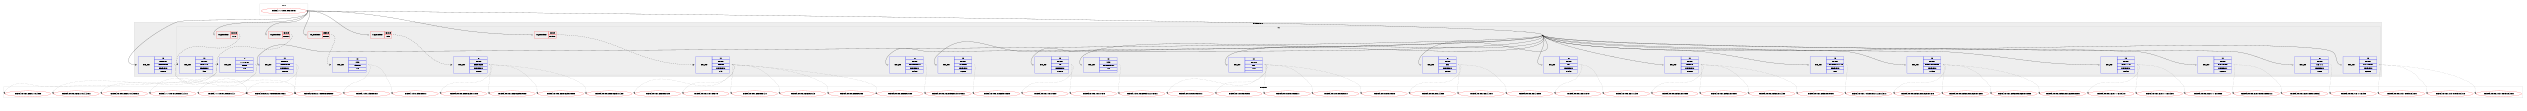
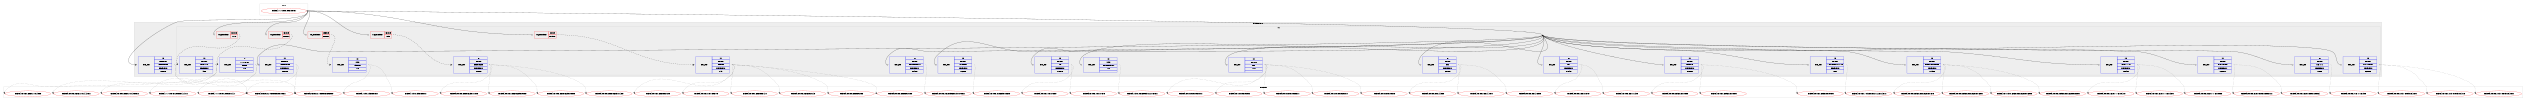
node "portage://dev-perl/DateTime-1.440.0": removed
node "portage://dev-perl/DateTime-TimeZone-2.390.0": label "portage://dev-perl/DateTime-TimeZone-2.390.0" -> "portage://dev-virtual/DateTime-TimeZone-2.390.0"
